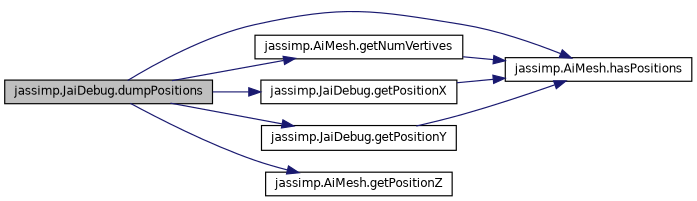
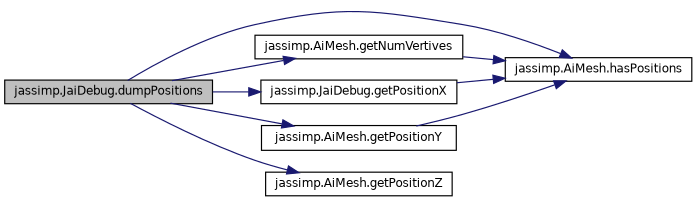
node "jassimp.JaiDebug.getPositionY": label "jassimp.JaiDebug.getPositionY" -> "jassimp.AiMesh.getPositionY"
